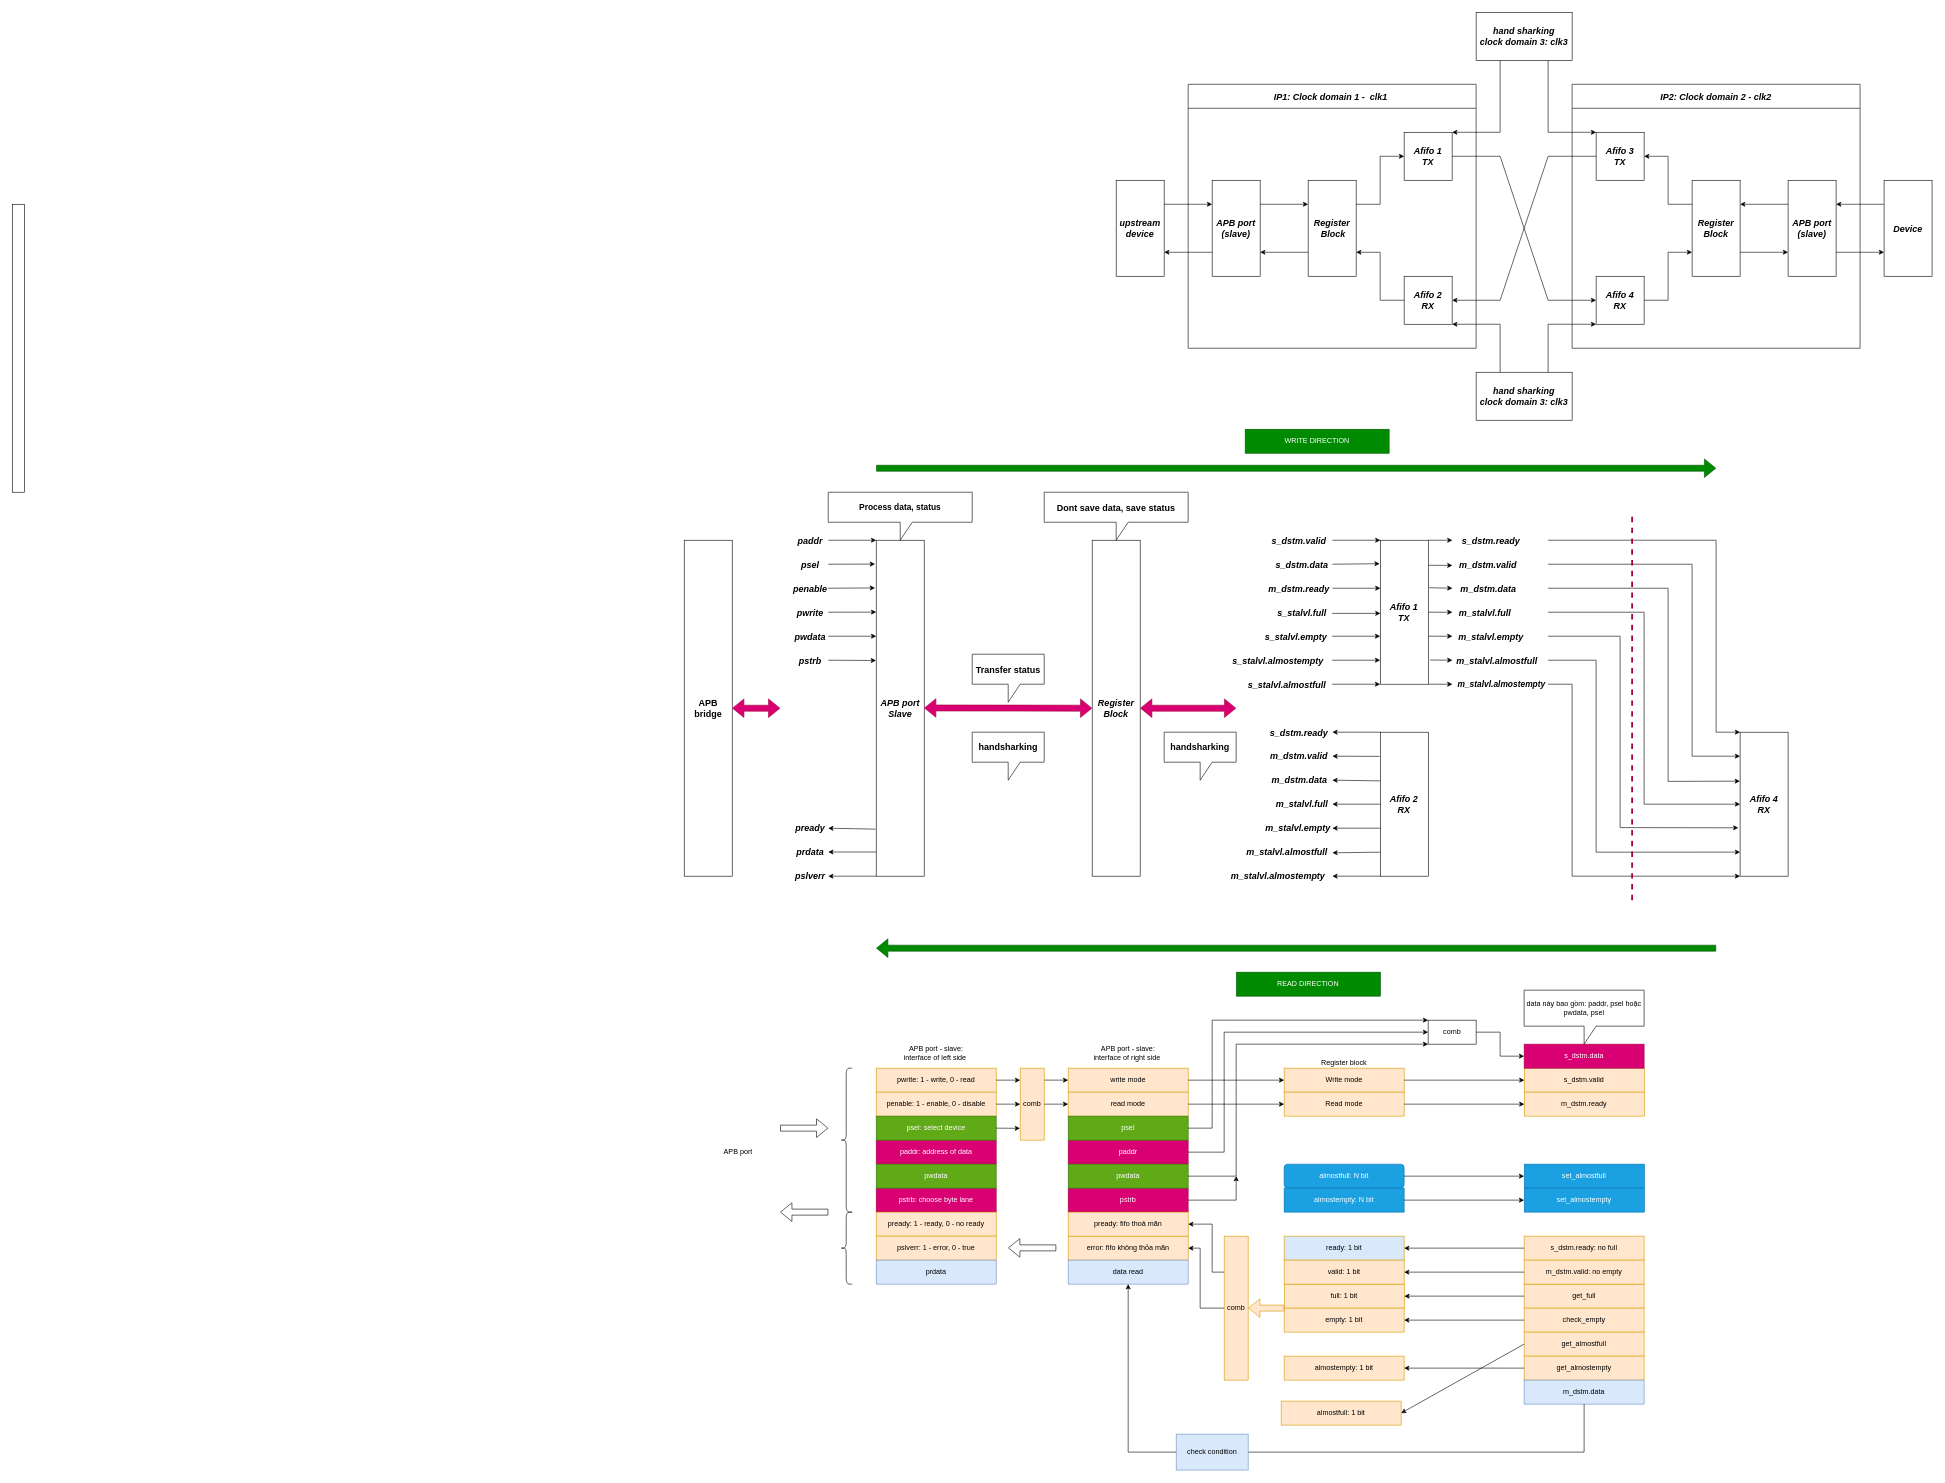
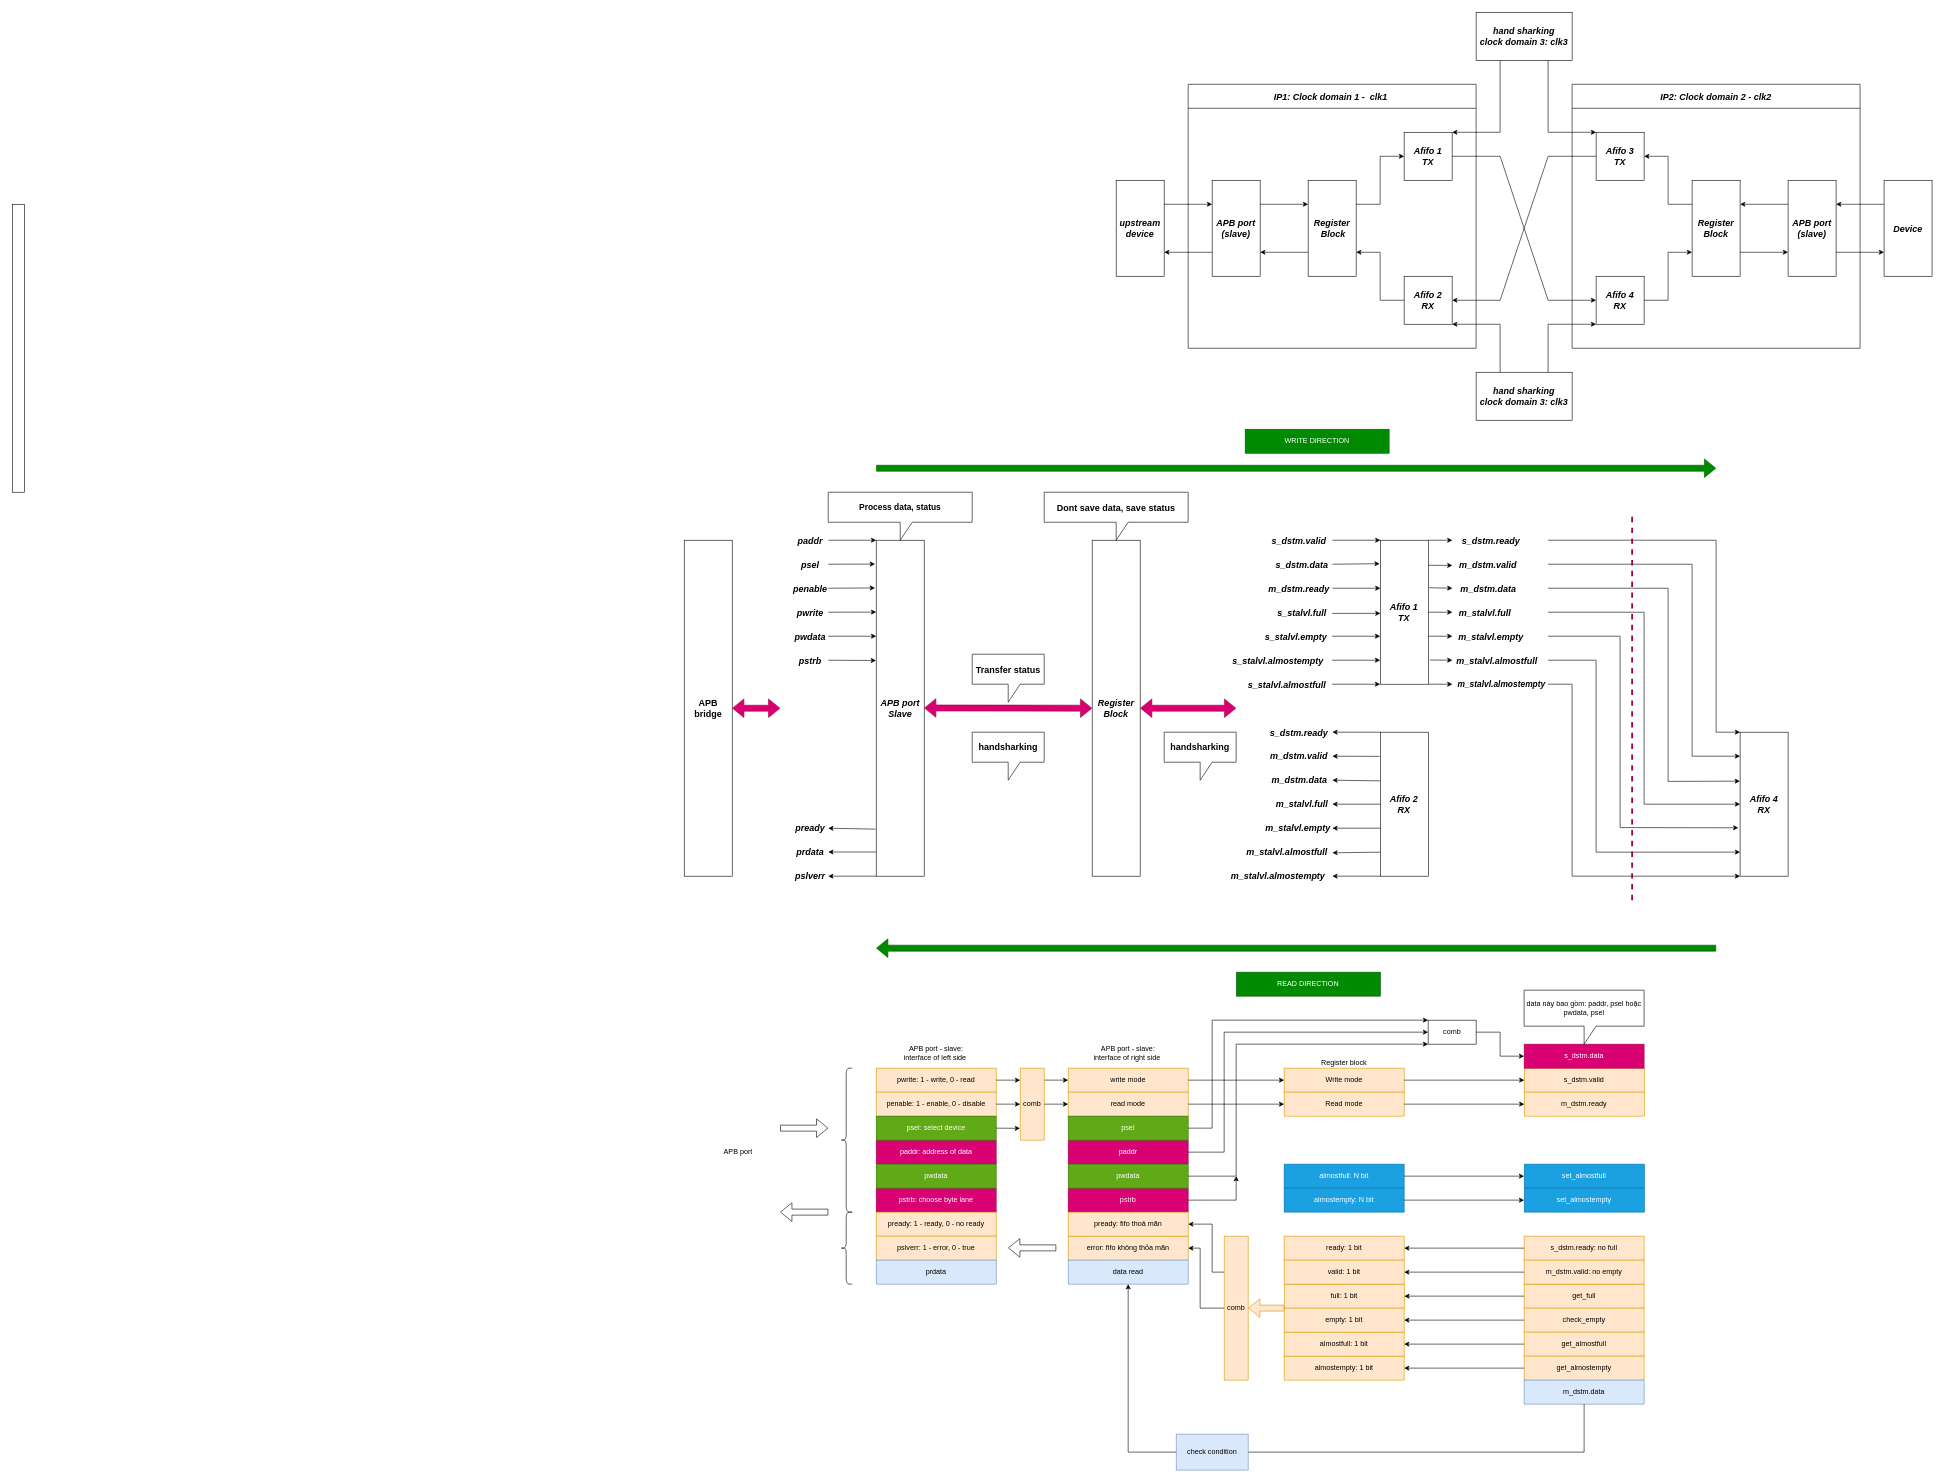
node "almostfull: N bit": shape rounded rectangle -> rectangle
node "ready: 1 bit": fillcolor #dae8fc -> #ffe6cc
node "almostfull: 1 bit": moved (1341, 1413) -> (1344, 1344)
